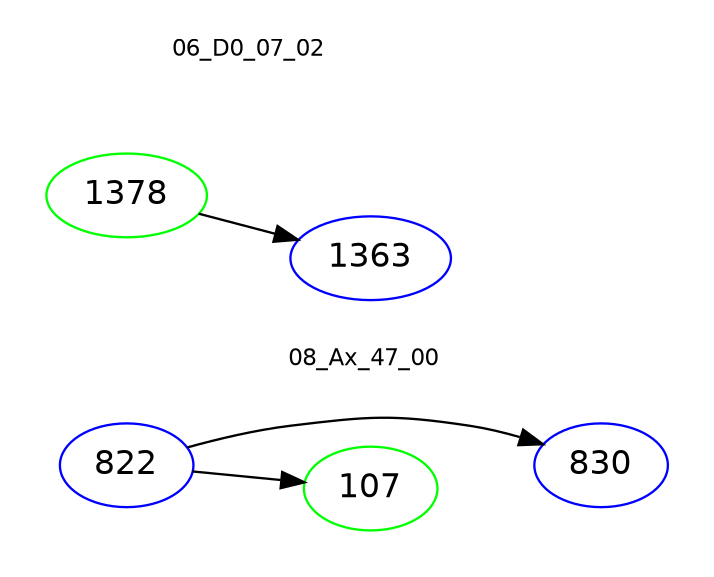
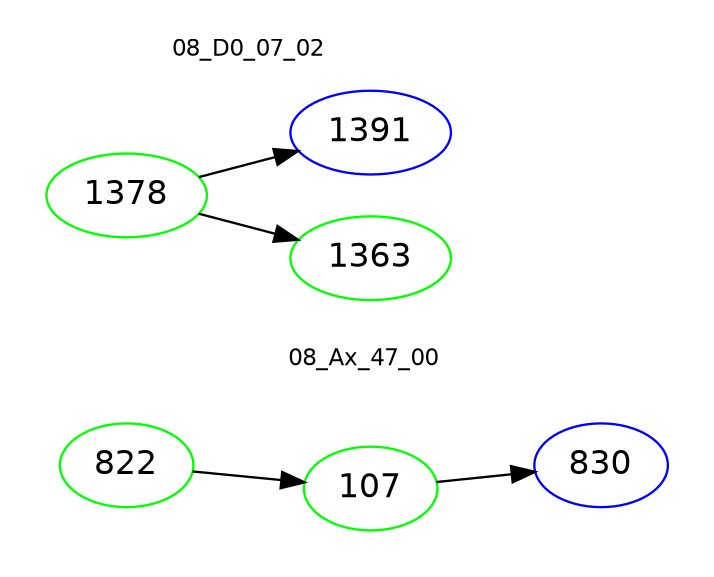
cluster "06_D0_07_02": label "06_D0_07_02" -> "08_D0_07_02"
node "1391": added
node "1363": color blue -> green
edge "822" -> "830": now "107" -> "830"
node "822": color blue -> green
